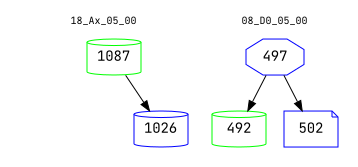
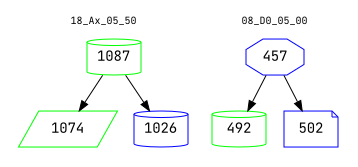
cluster "18_Ax_05_00": label "18_Ax_05_00" -> "18_Ax_05_50"
node "497": label "497" -> "457"
node "1074": added
